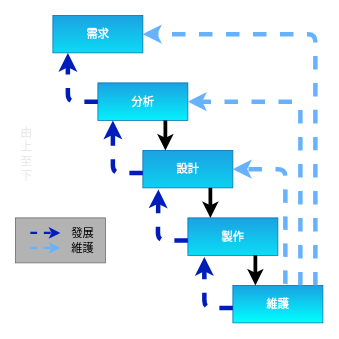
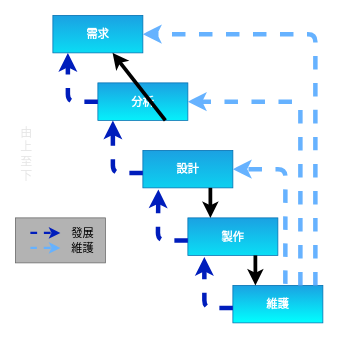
edge "分析" -> "設計": now "分析" -> "需求"
